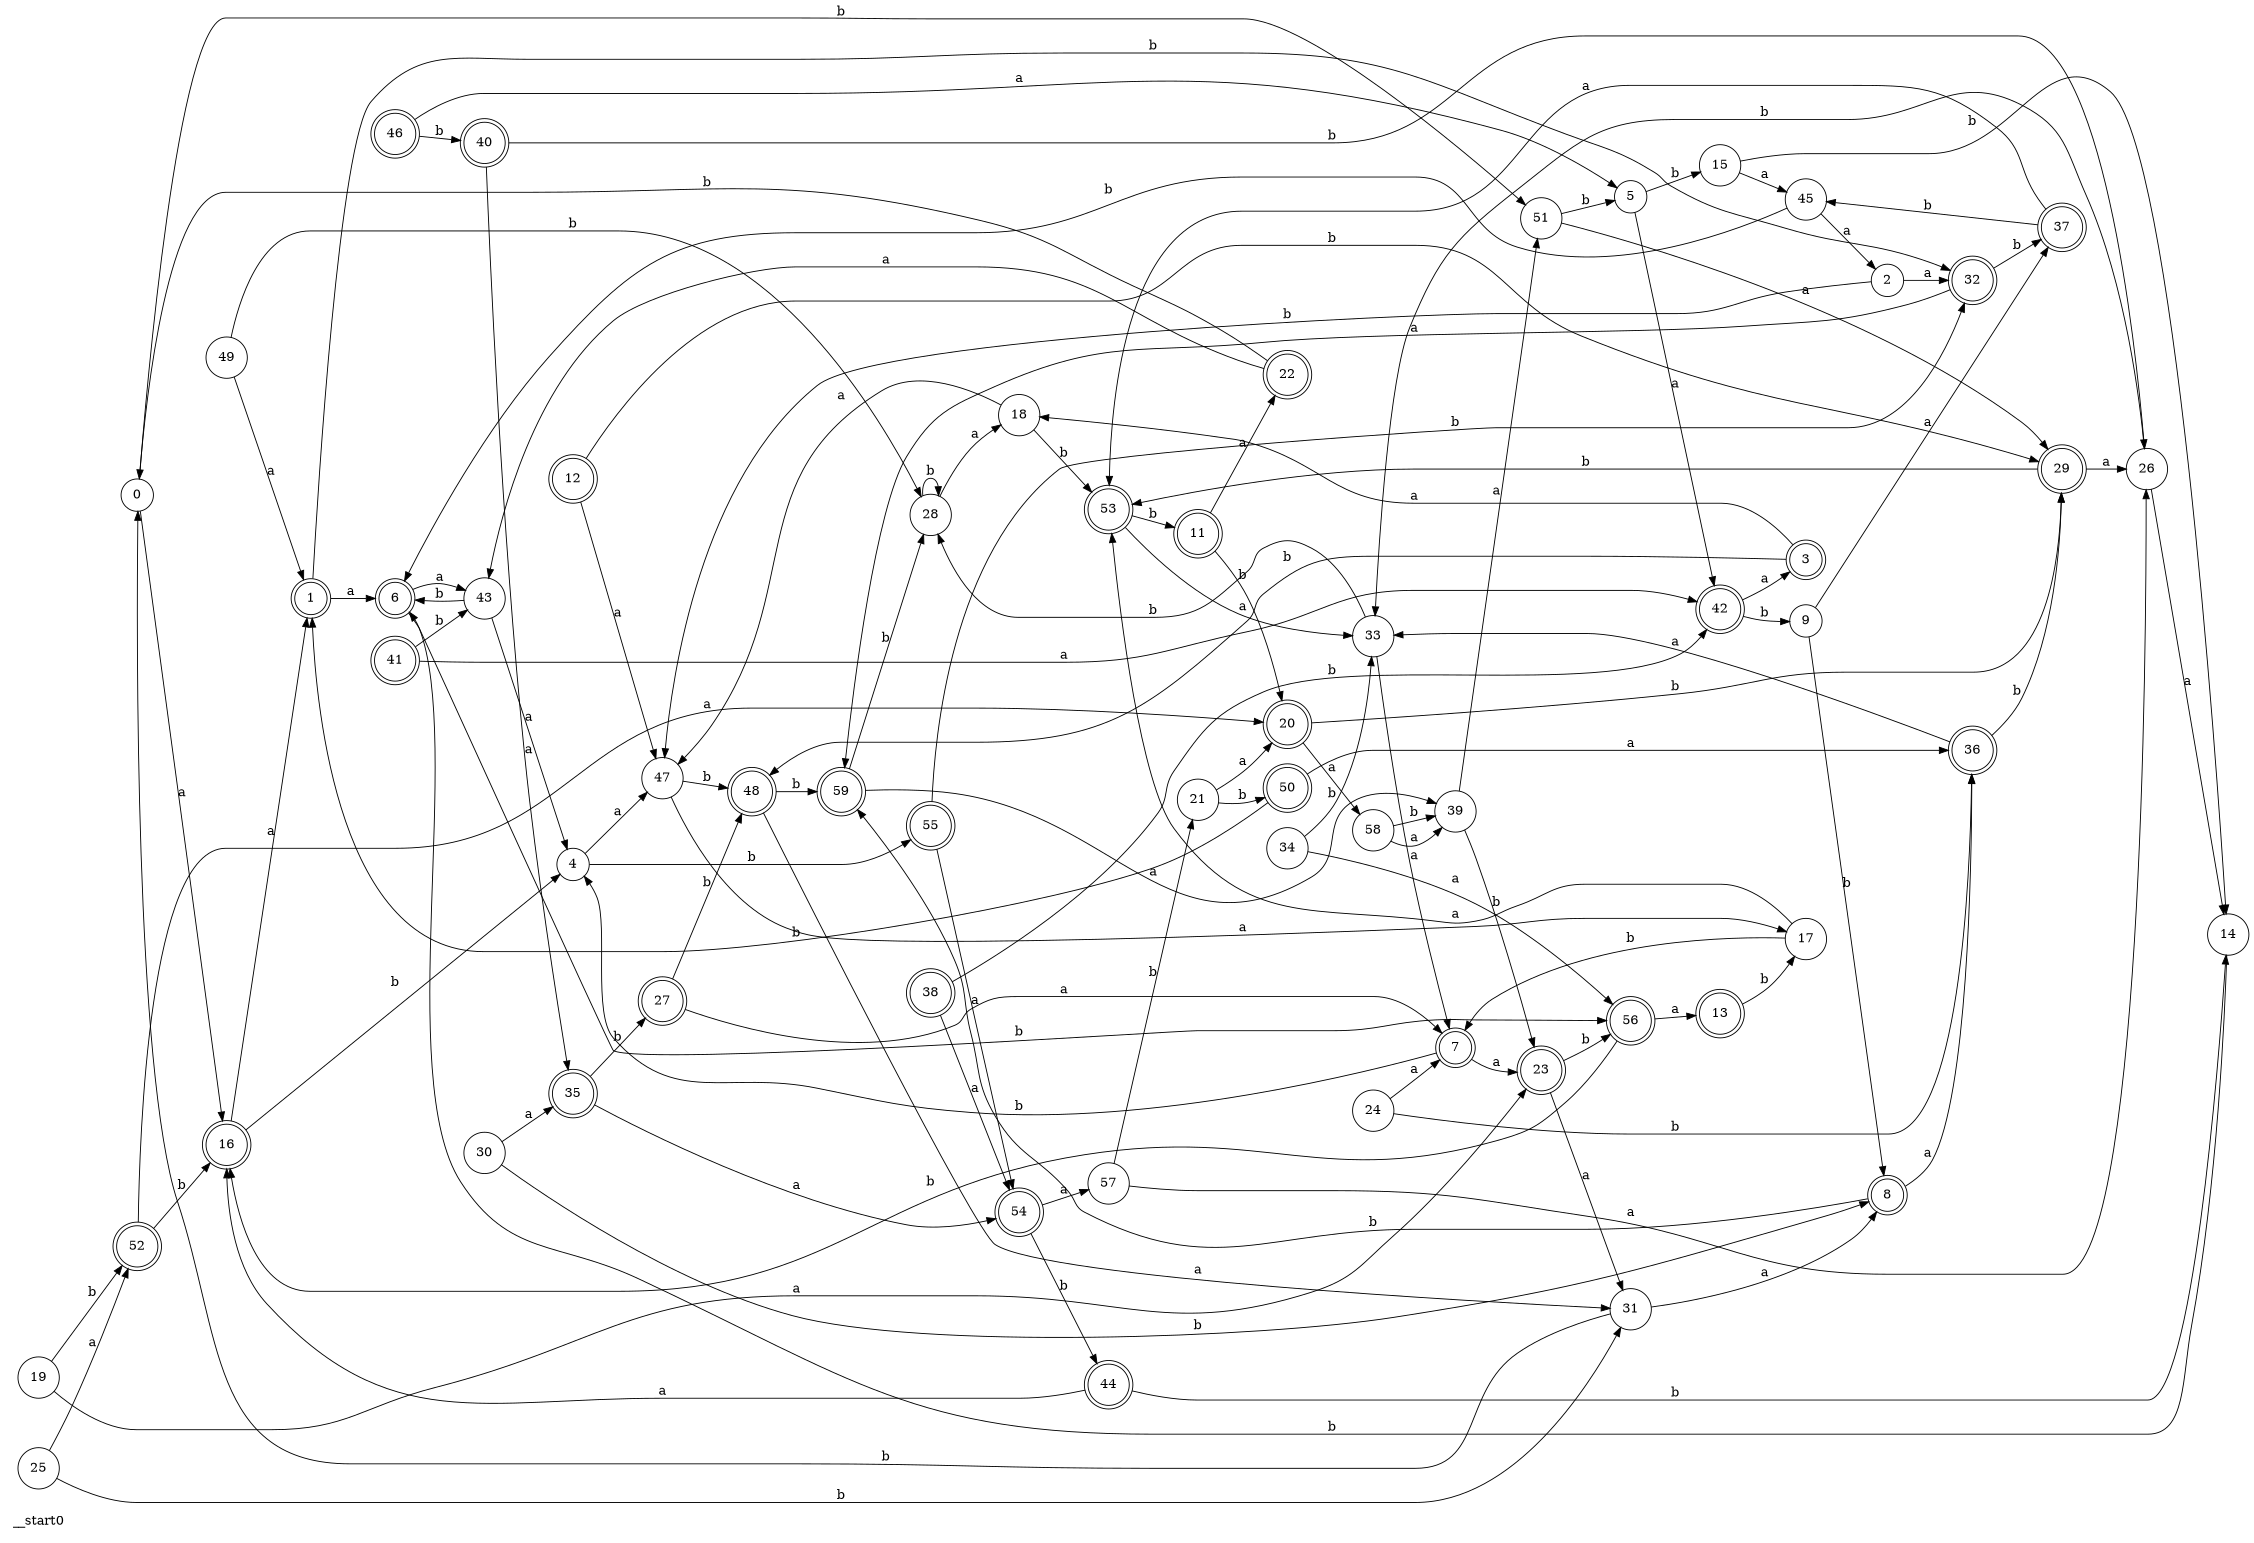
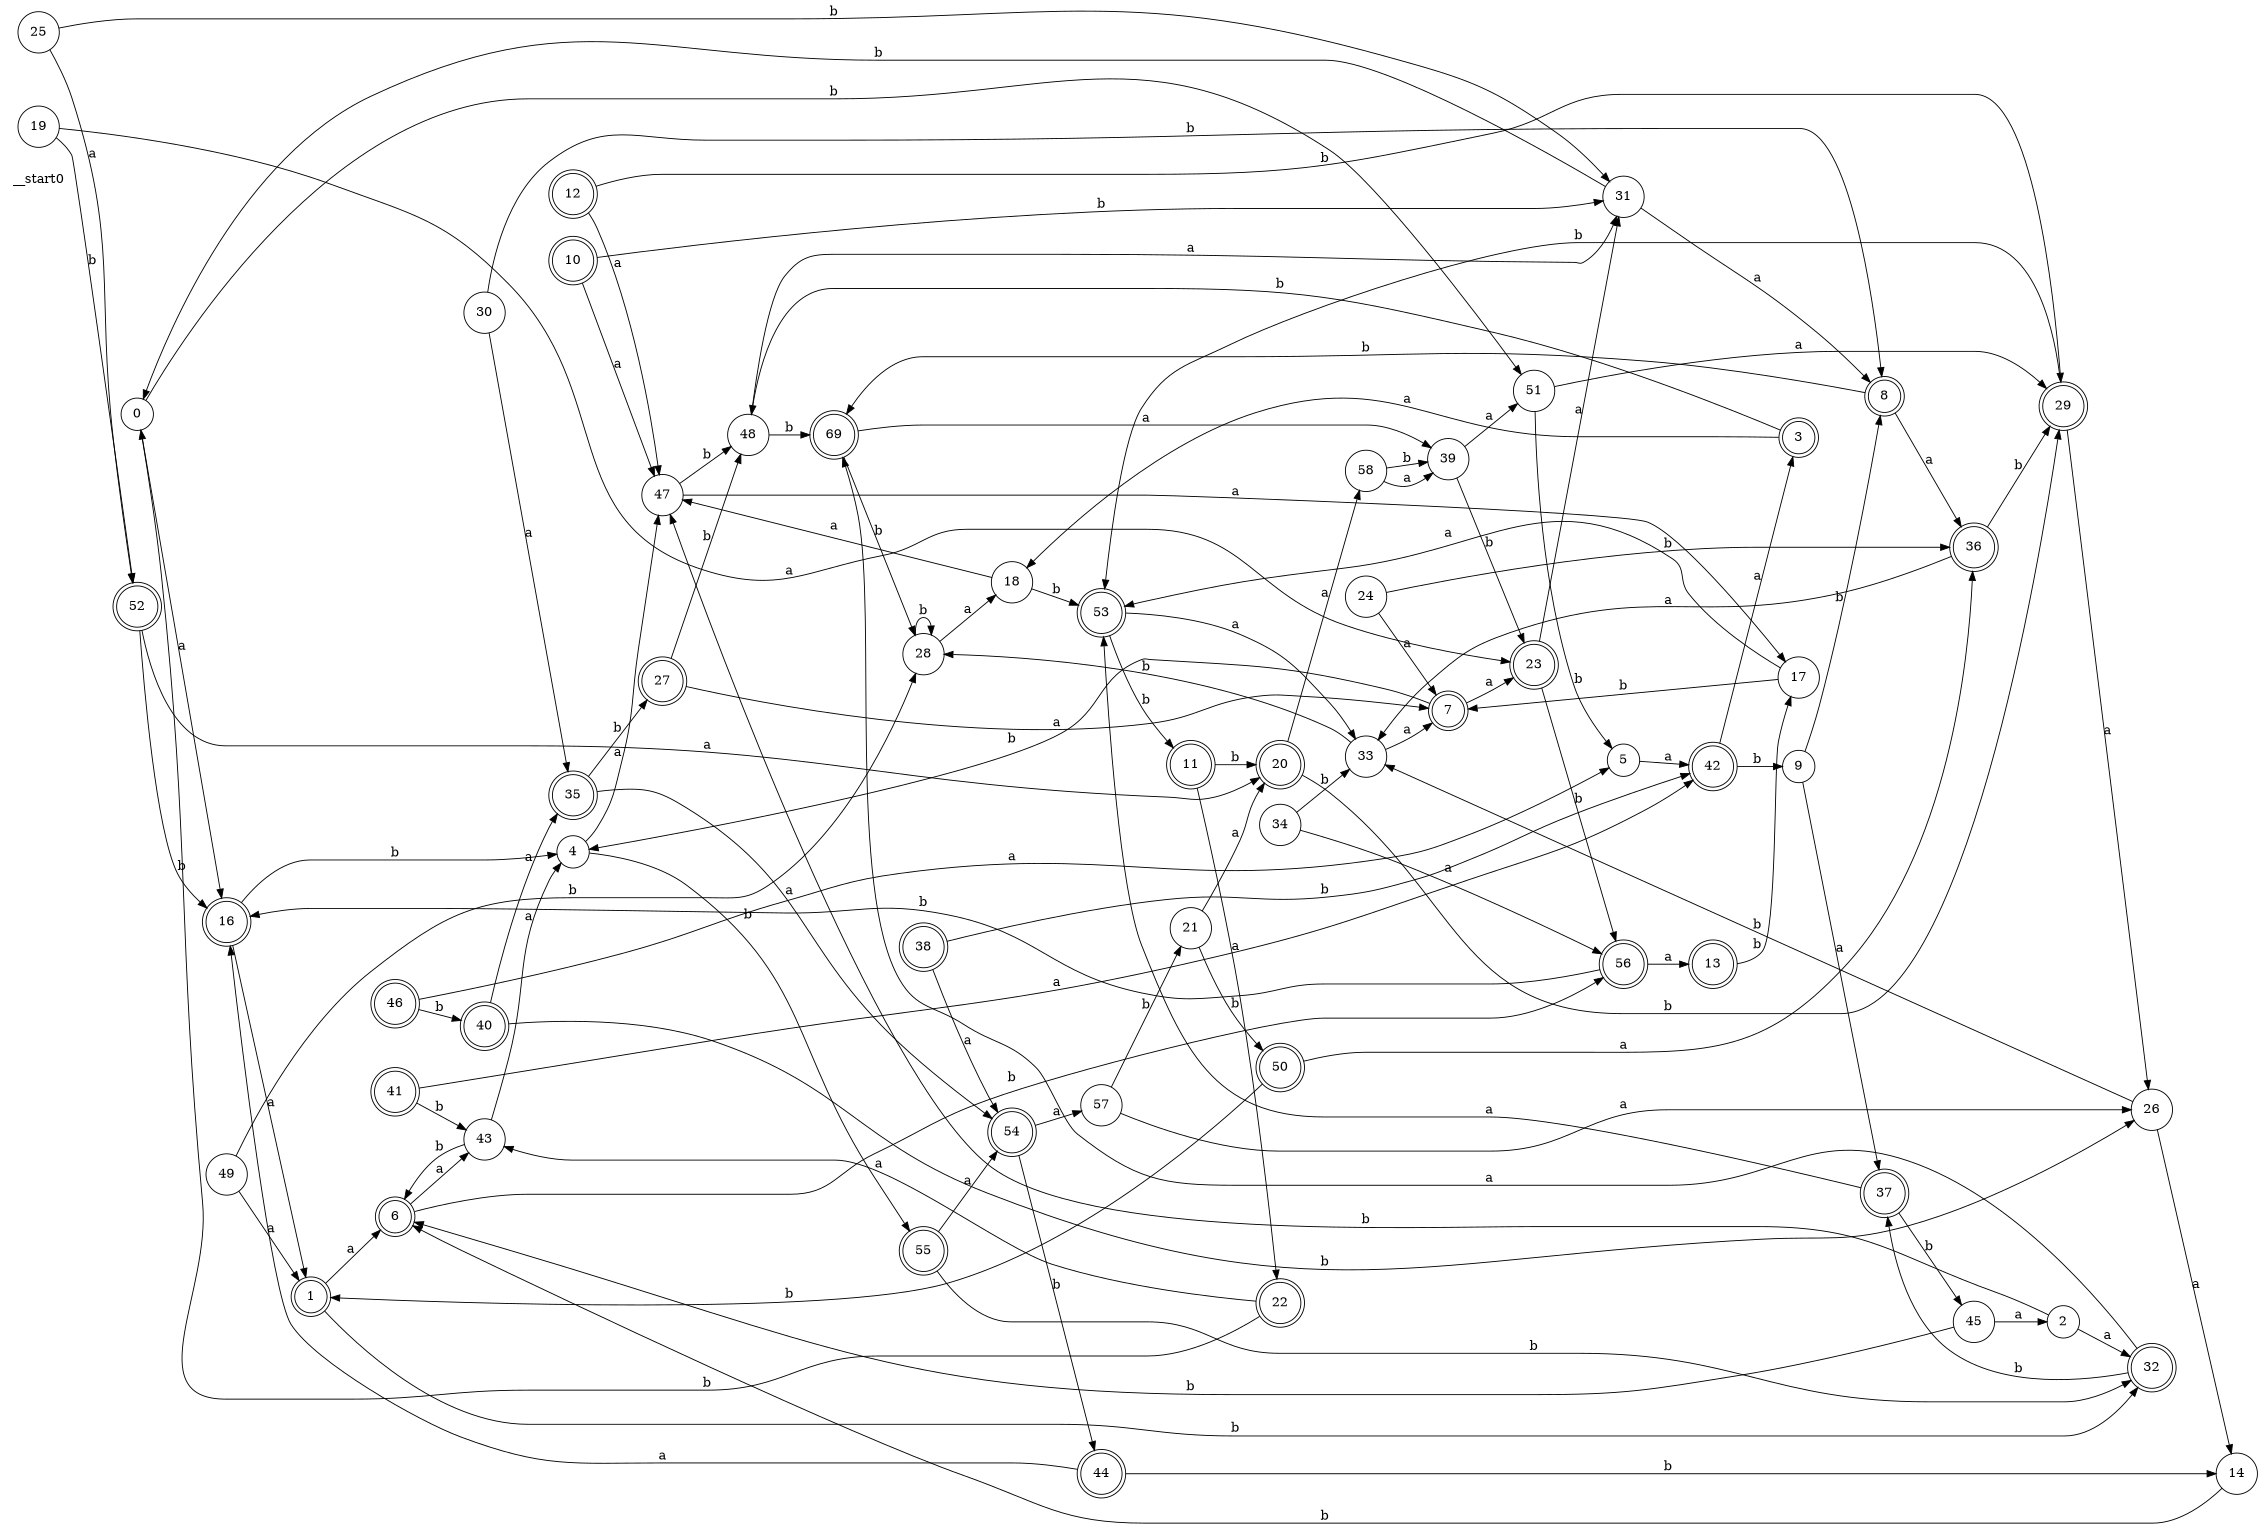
node "15": removed
node "10": added
node "48": shape doublecircle -> circle
node "59": label "59" -> "69"
